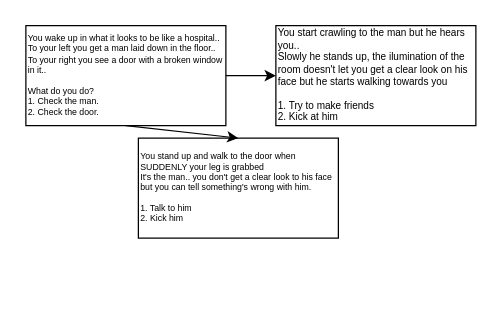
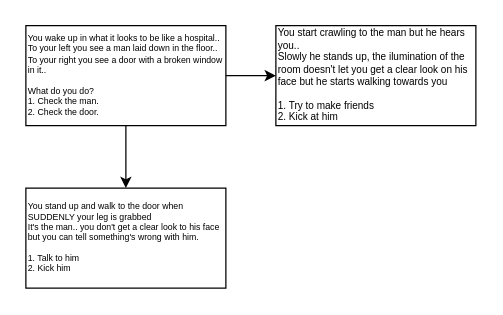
node "You wake up in what it looks to be like a hospital.. To your left you get a man laid down in the floor.. To your right you see a door with a broken window in it.. What do you do? 1. Check the man. 2. Check the door.": label "You wake up in what it looks to be like a hospital.. To your left you get a man laid down in the floor.. To your right you see a door with a broken window in it.. What do you do? 1. Check the man. 2. Check the door." -> "You wake up in what it looks to be like a hospital.. To your left you see a man laid down in the floor.. To your right you see a door with a broken window in it.. What do you do? 1. Check the man. 2. Check the door."
node "You stand up and walk to the door when SUDDENLY your leg is grabbed It's the man.. you don't get a clear look to his face but you can tell something's wrong with him. 1. Talk to him 2. Kick him": moved (238, 188) -> (126, 238)
